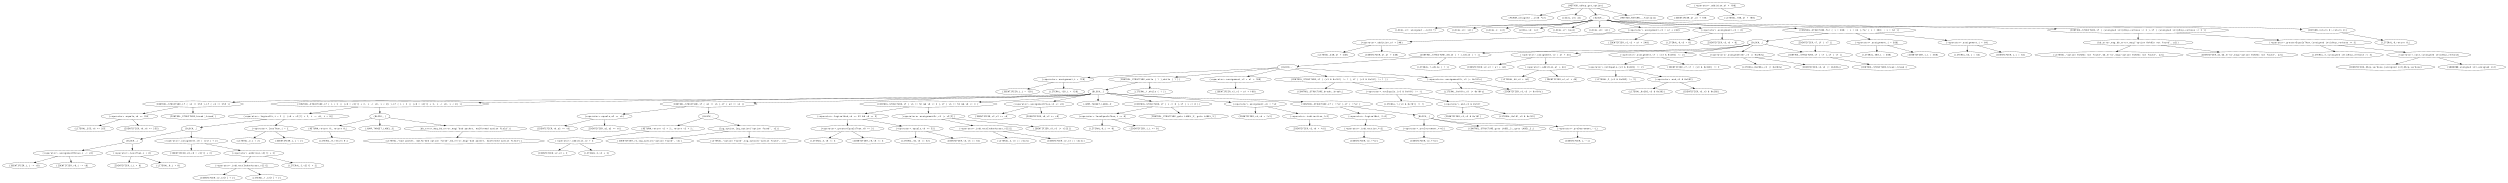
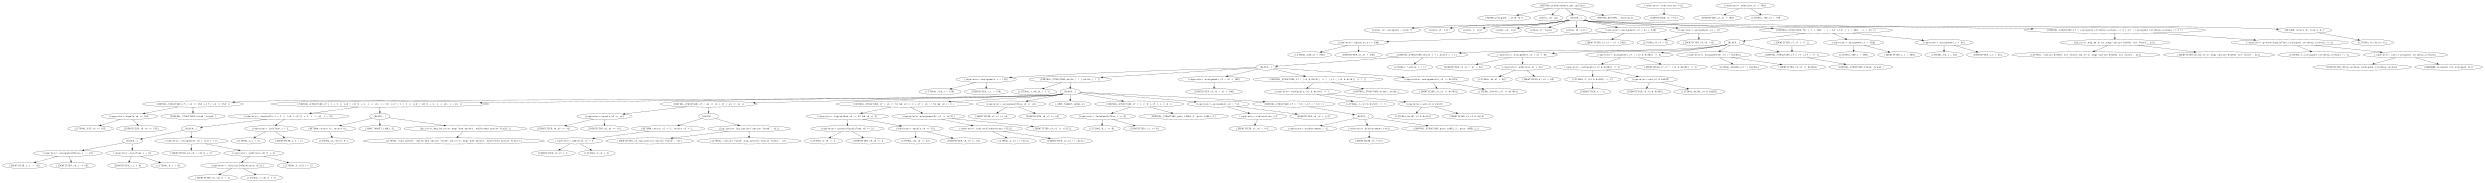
node "(METHOD,udhcp_get_option)": label "(METHOD,udhcp_get_option)" -> "(METHOD,preDecrement_get_option)"
node "(<operator>.logicalNot,!*v2)": removed
edge "(<operator>.preDecrement,--i)" -> "(IDENTIFIER,i,--i)": now "(LITERAL,2,(v3 & 0x202) != 2)" -> "(IDENTIFIER,i,--i)"
